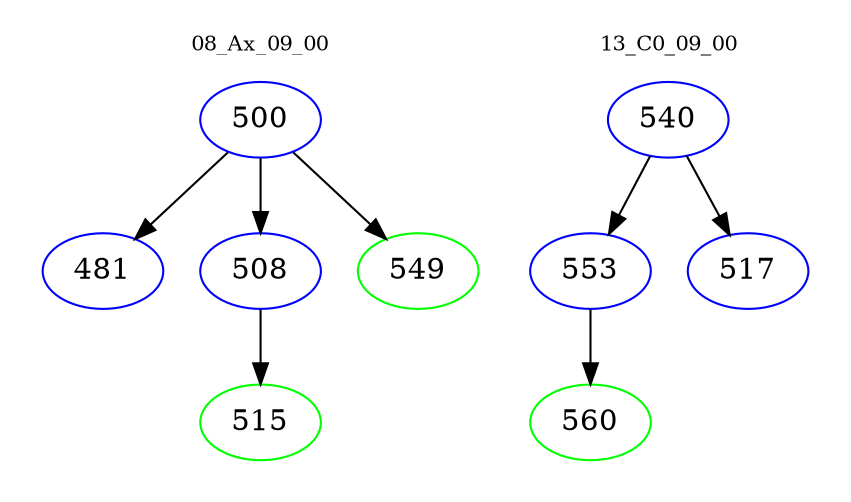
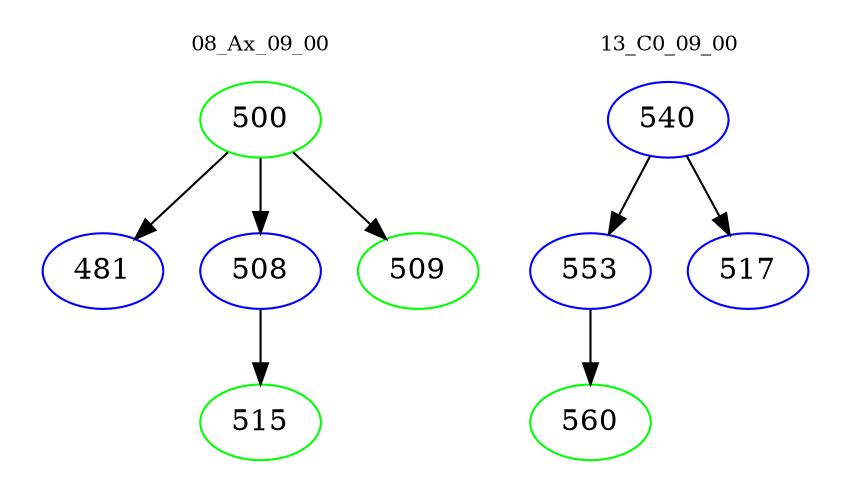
node "500": color blue -> green
node "549": label "549" -> "509"
